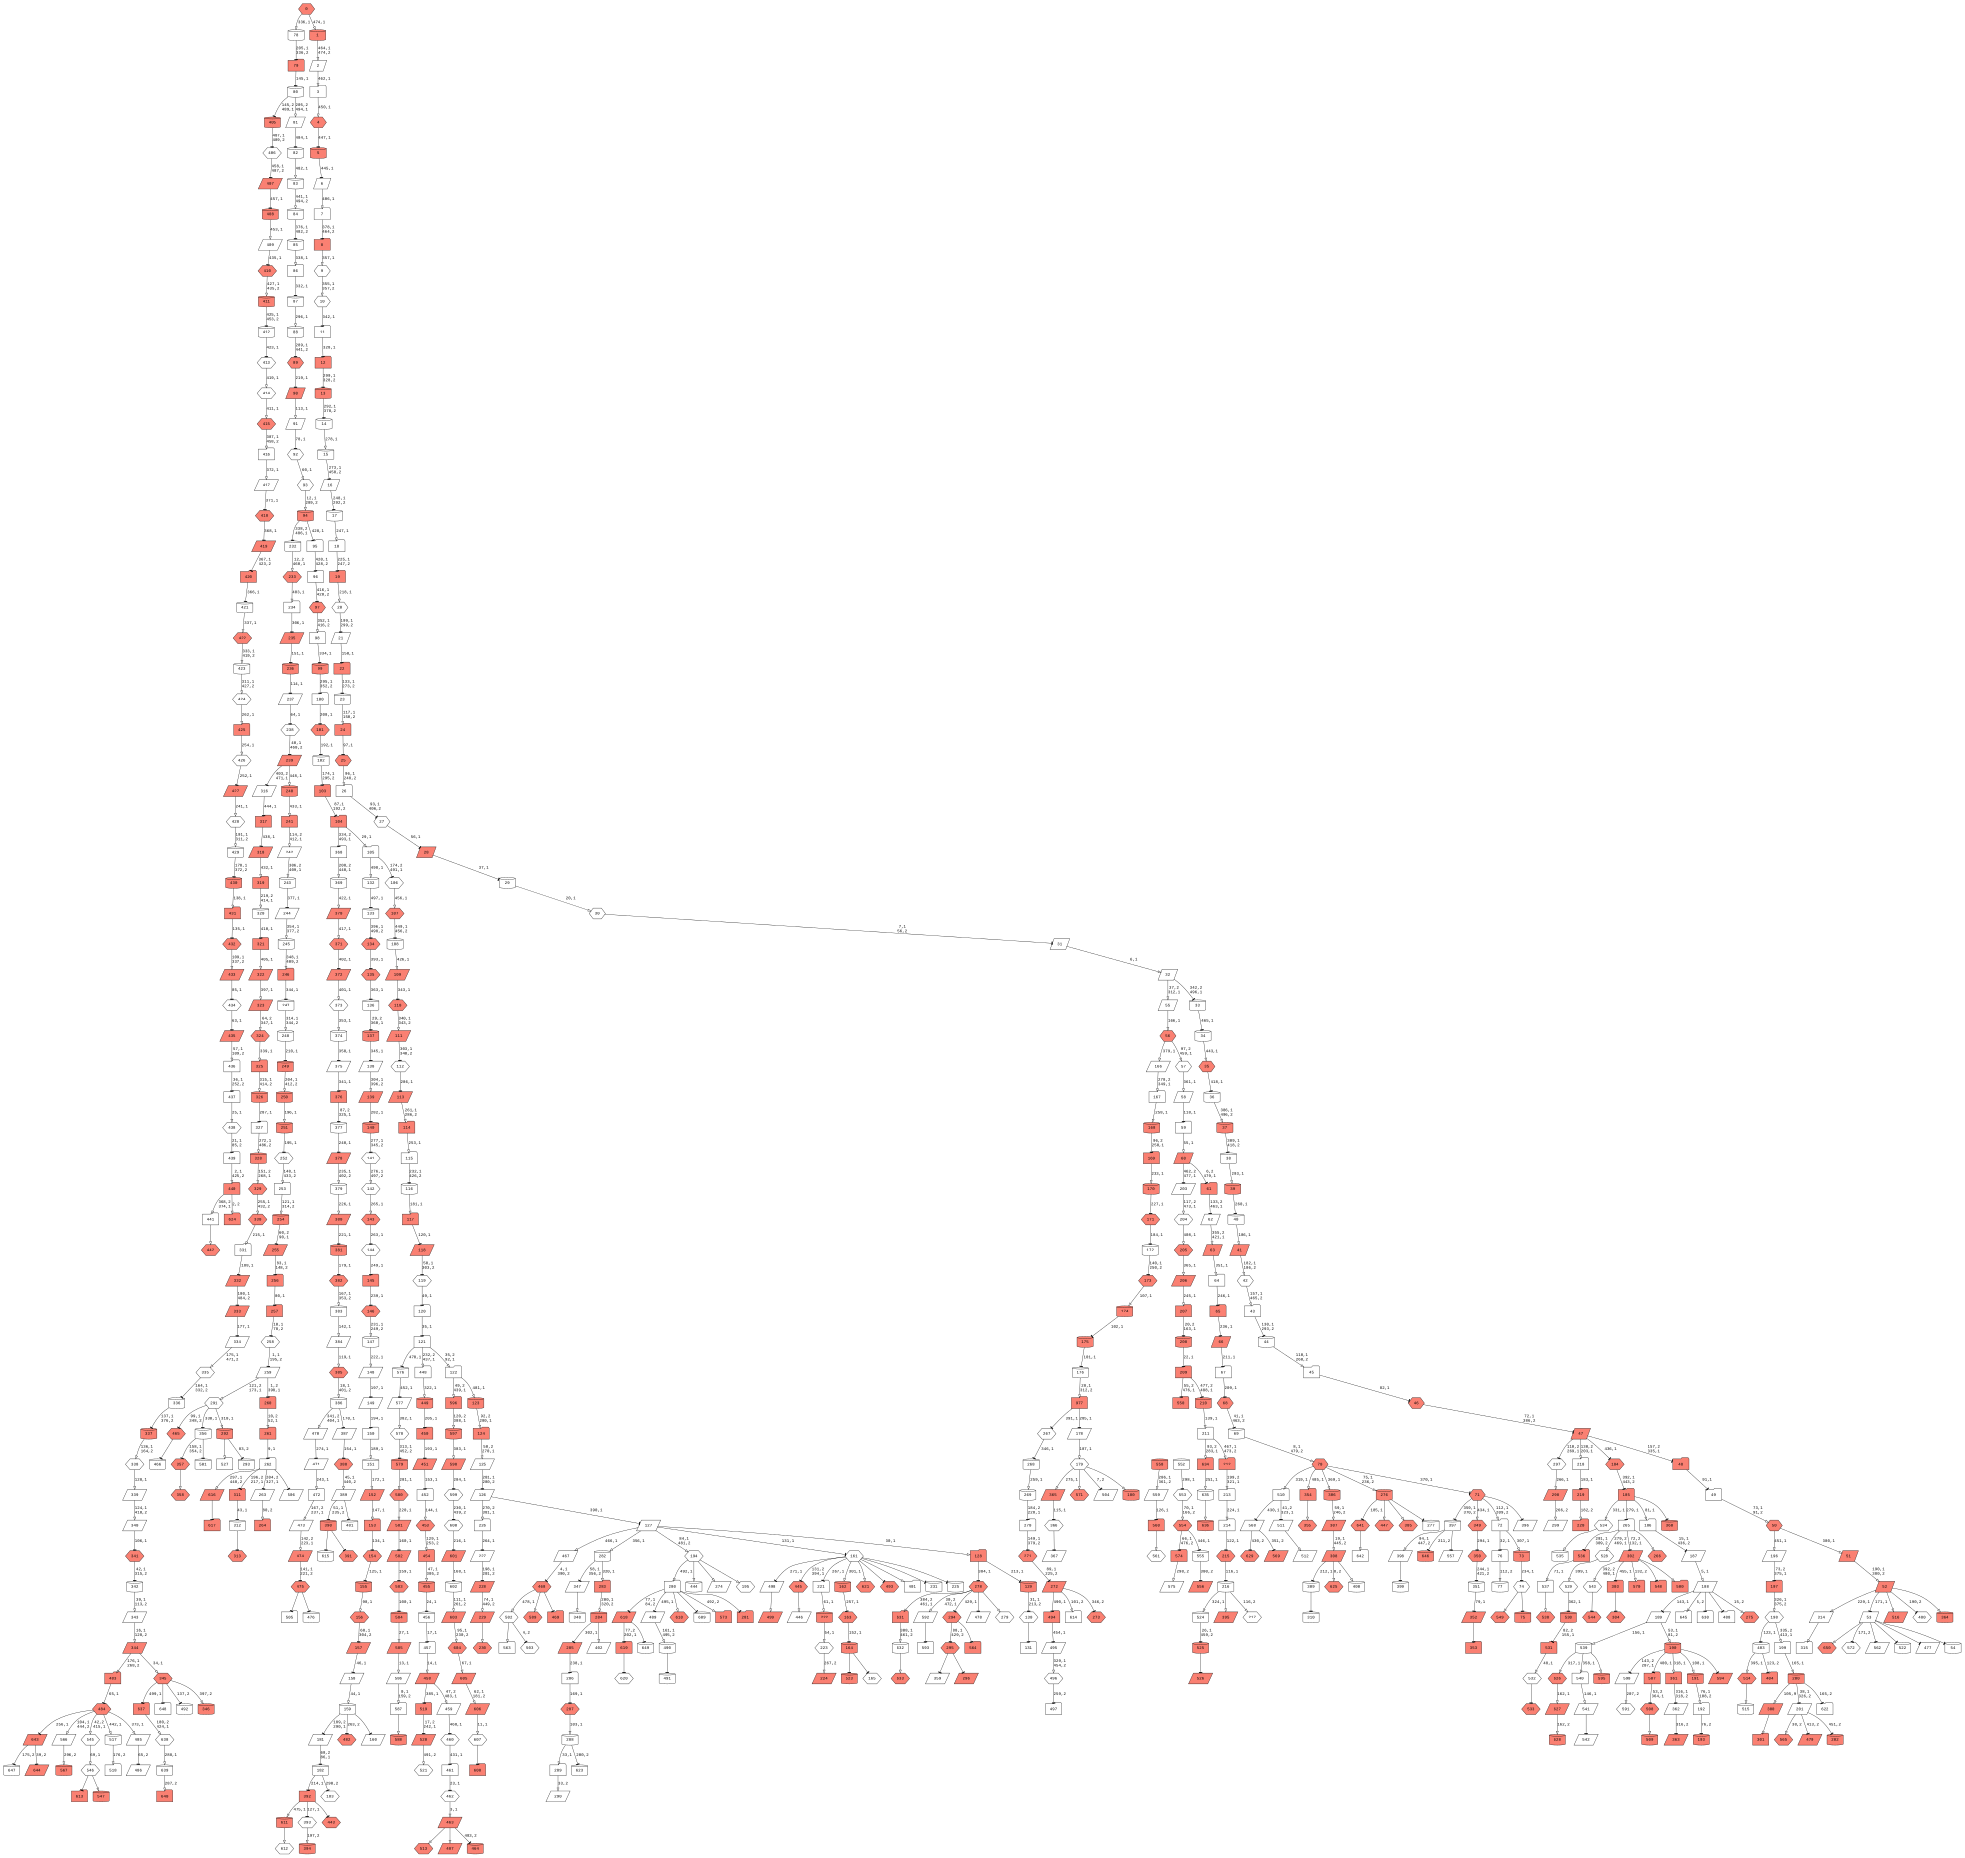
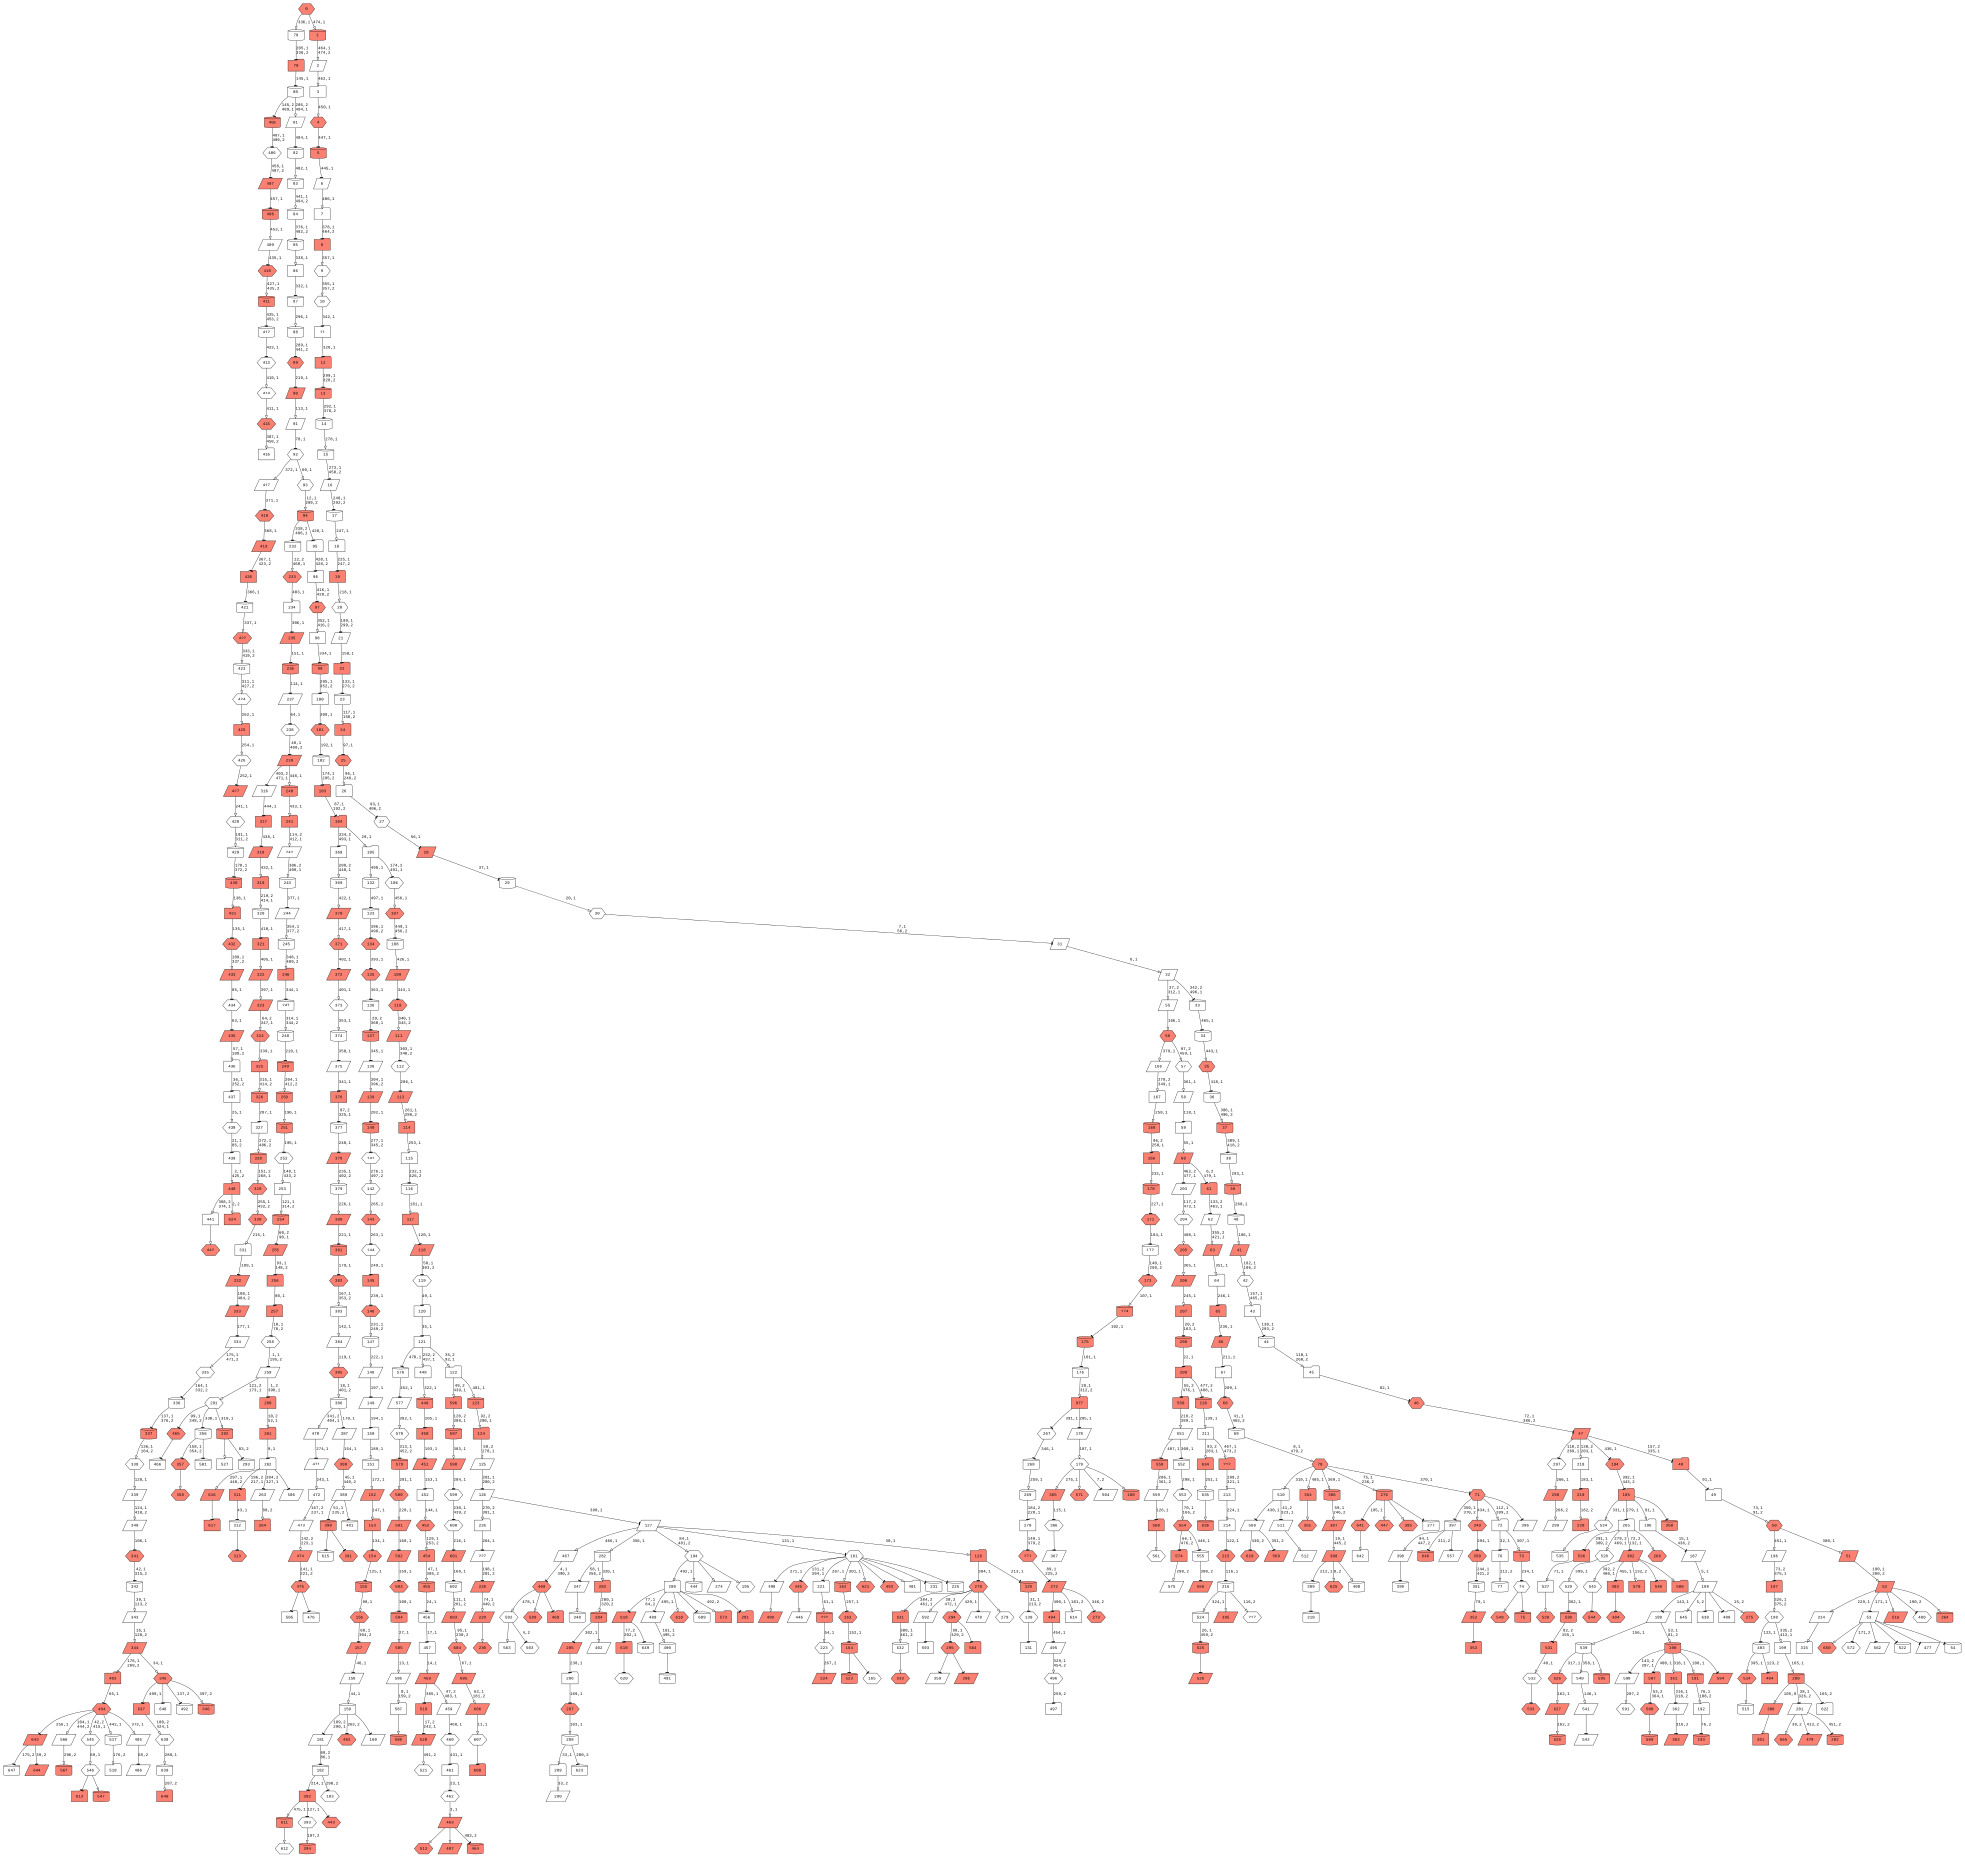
edge "416" -> "417": now "92" -> "417"
node "551": added
